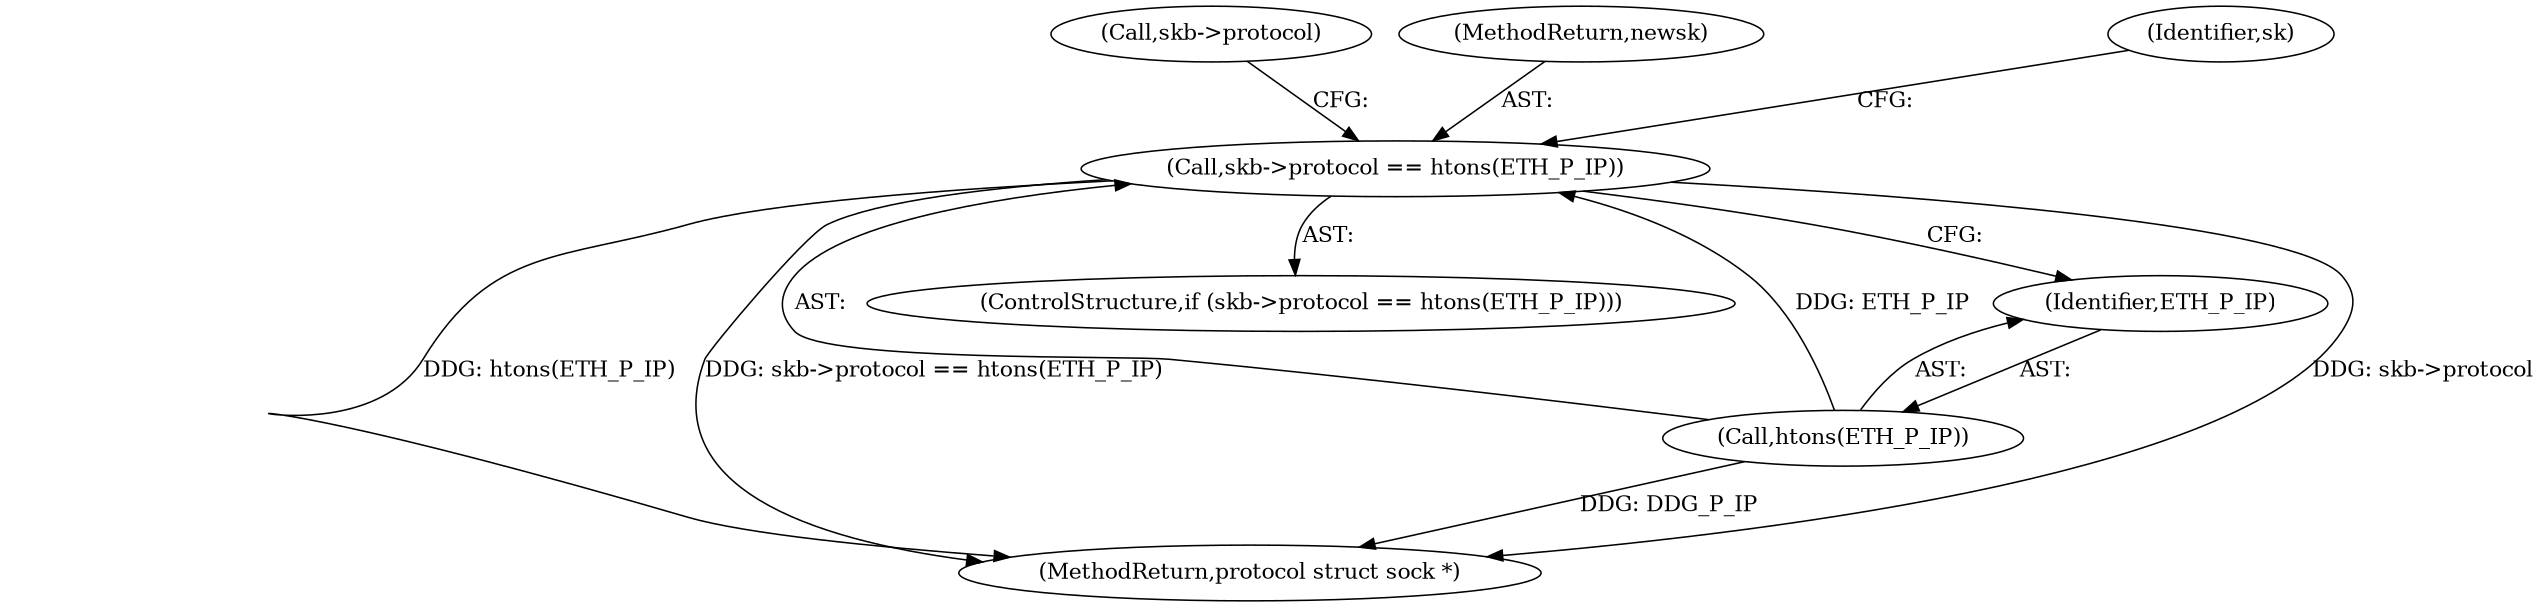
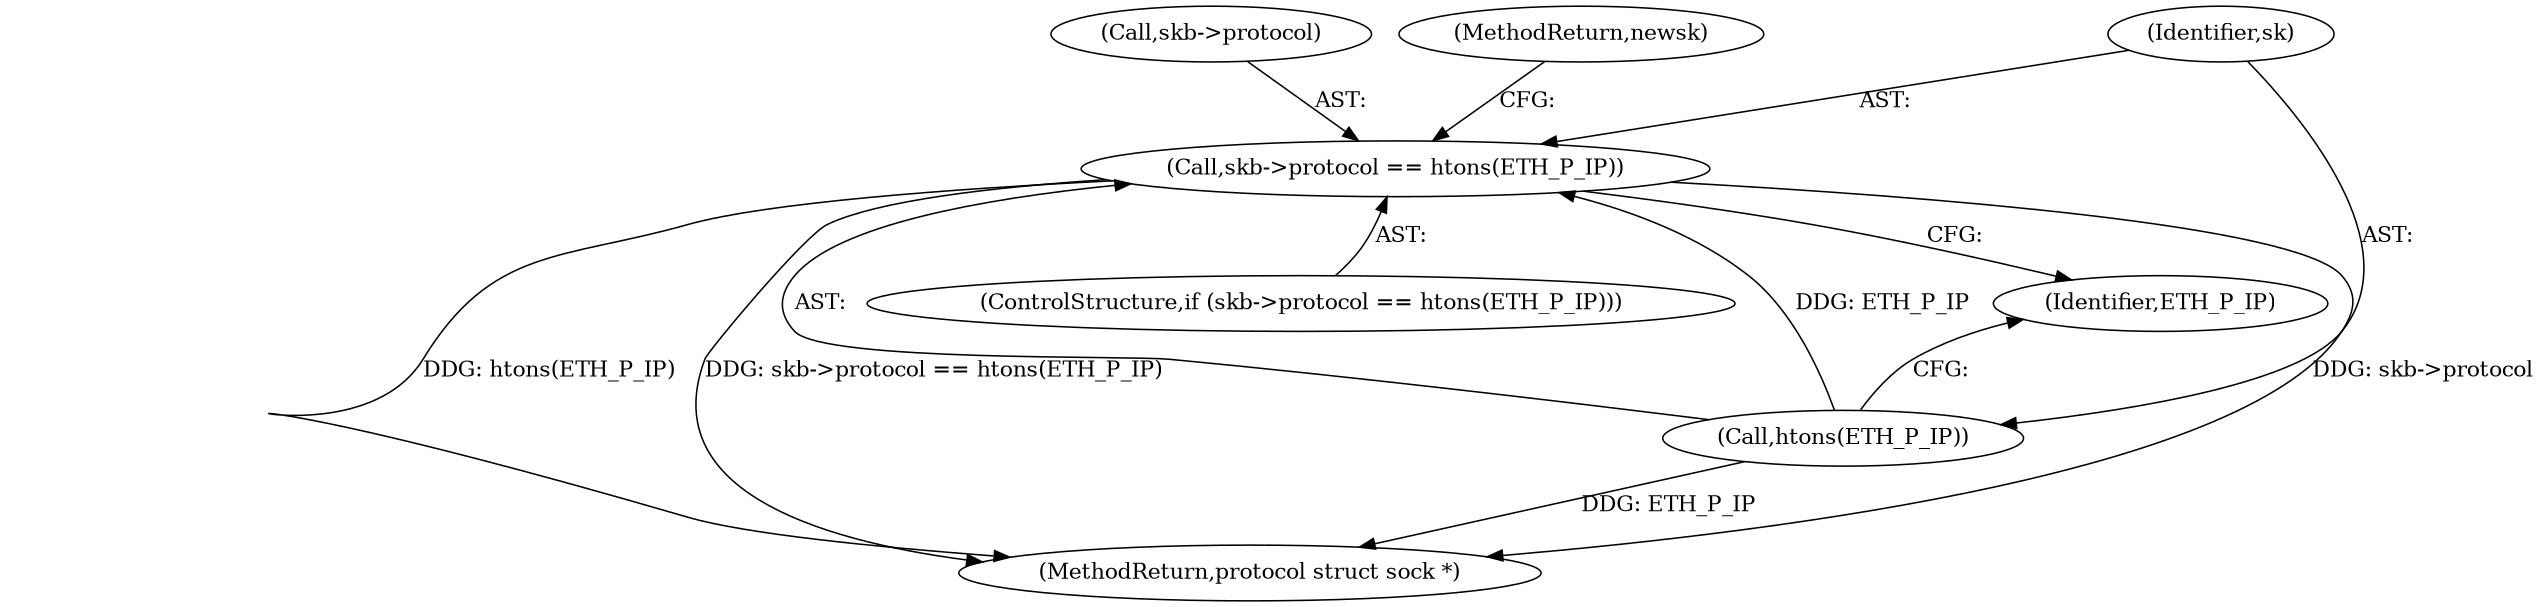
edge "(Call,skb->protocol)" -> "(Call,skb->protocol == htons(ETH_P_IP))": label "CFG: " -> "AST: "
edge "(MethodReturn,newsk)" -> "(Call,skb->protocol == htons(ETH_P_IP))": label "AST: " -> "CFG: "
edge "(Identifier,sk)" -> "(Call,skb->protocol == htons(ETH_P_IP))": label "CFG: " -> "AST: "
edge "(Call,skb->protocol == htons(ETH_P_IP))" -> "(ControlStructure,if (skb->protocol == htons(ETH_P_IP)))": reversed
edge "(Identifier,ETH_P_IP)" -> "(Call,htons(ETH_P_IP))": now "(Identifier,sk)" -> "(Call,htons(ETH_P_IP))"
edge "(Call,htons(ETH_P_IP))" -> "(Identifier,ETH_P_IP)": label "AST: " -> "CFG: "
edge "(Call,htons(ETH_P_IP))" -> "(MethodReturn,protocol struct sock *)": label "DDG: DDG_P_IP" -> "DDG: ETH_P_IP"
